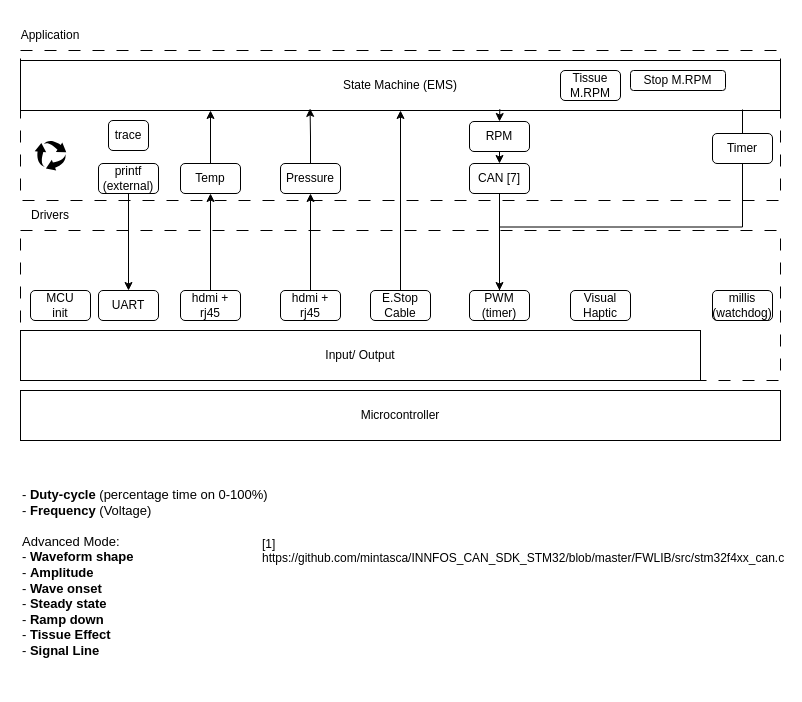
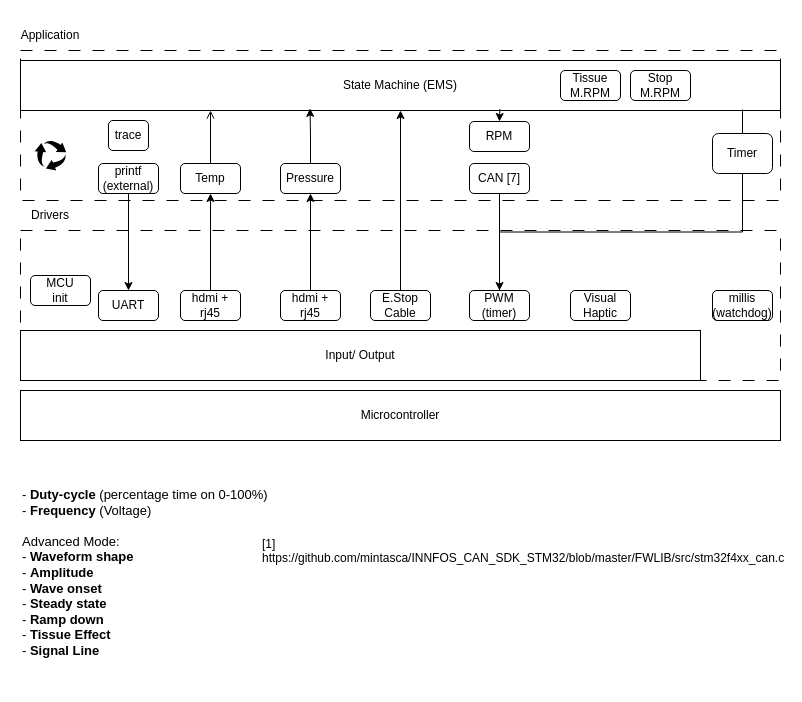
node "Stop M.RPM": size 95x20 -> 60x30
edge "Temp" -> "State Machine (EMS)": arrowhead classic -> open
node "Timer": size 60x30 -> 60x40
edge "RPM" -> "CAN [7]": removed
node "MCU init": moved (61, 306) -> (61, 291)
